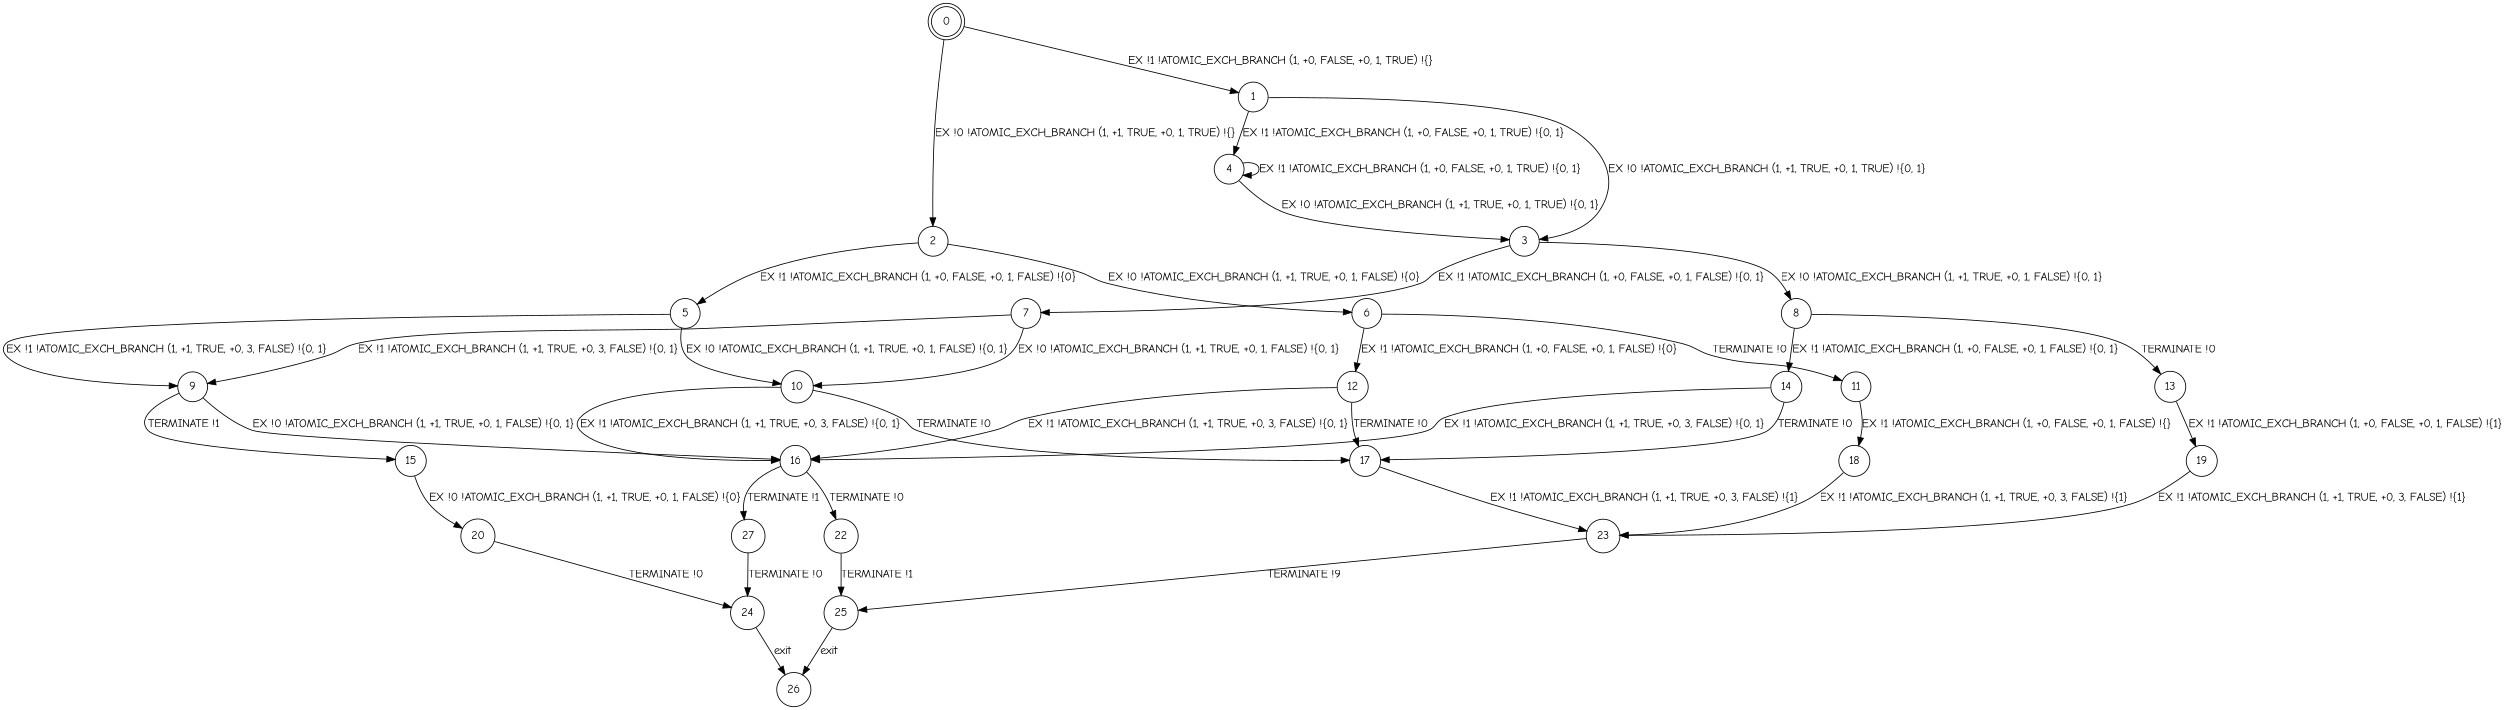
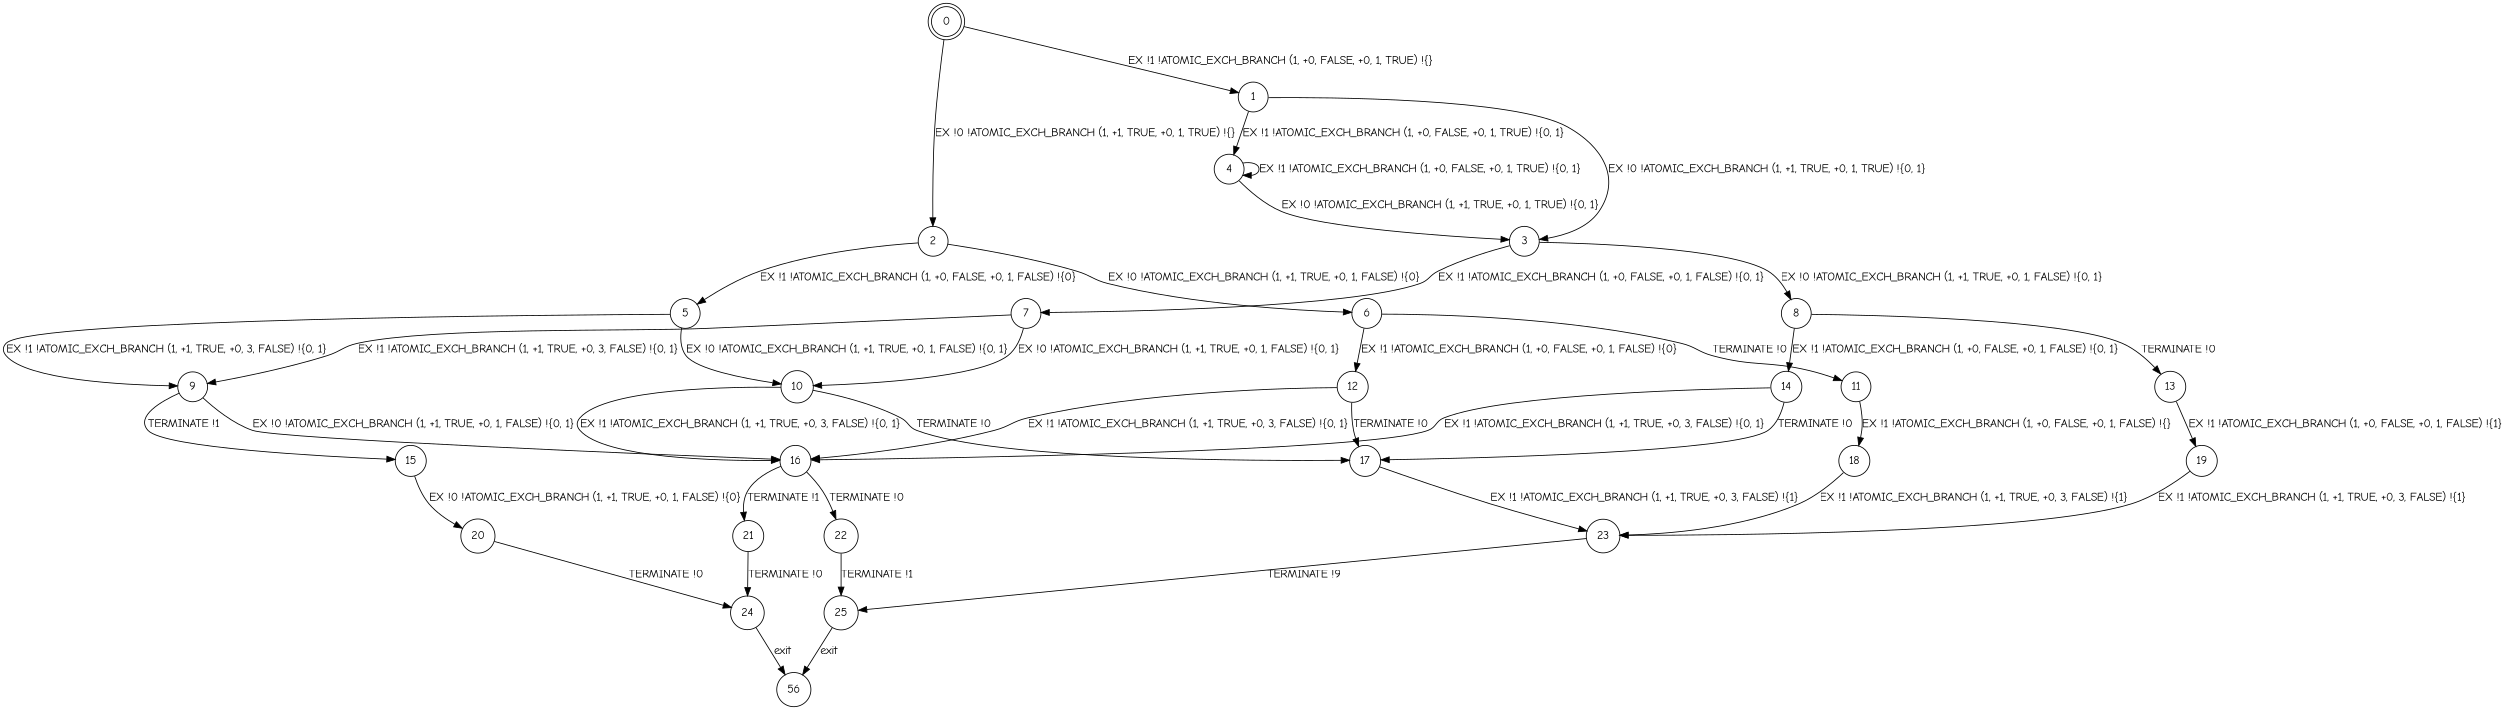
node "27": label "27" -> "21"
node "26": label "26" -> "56"
